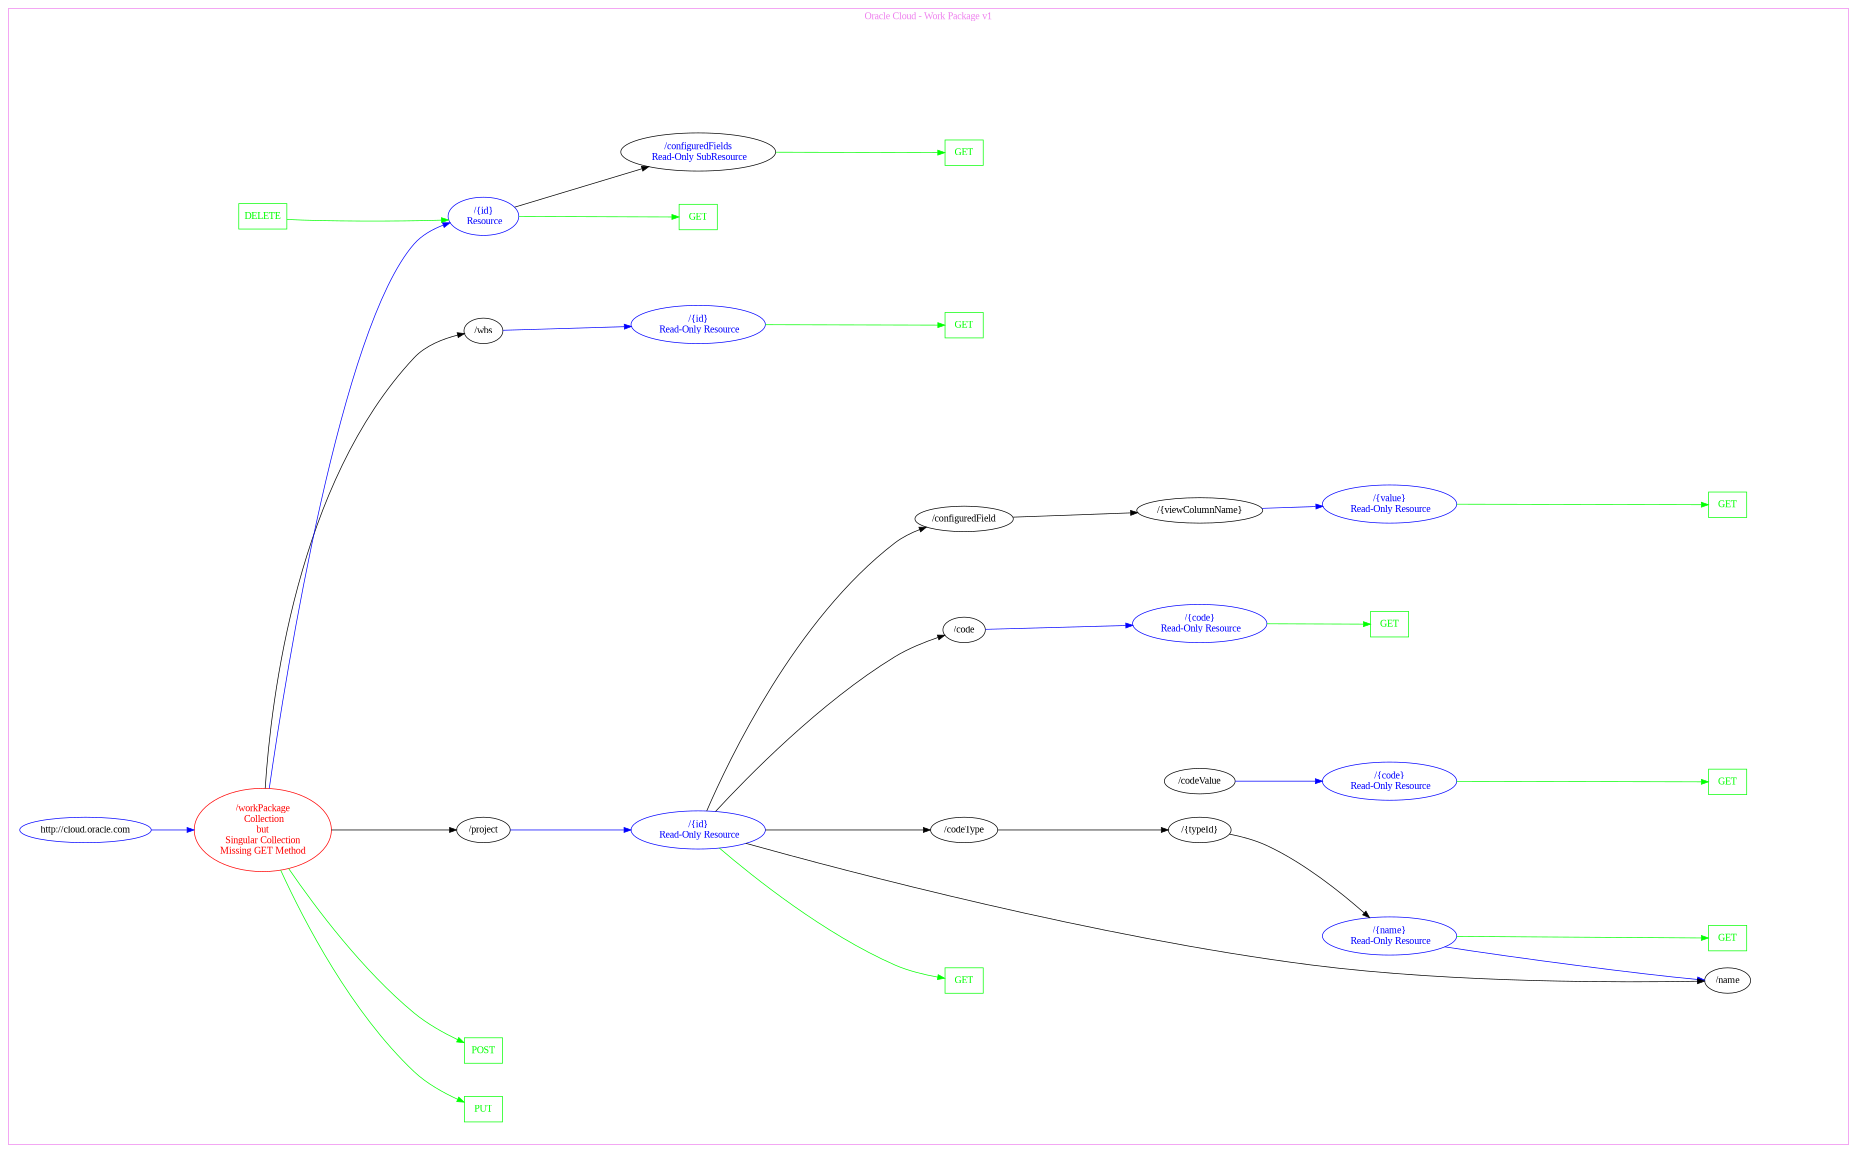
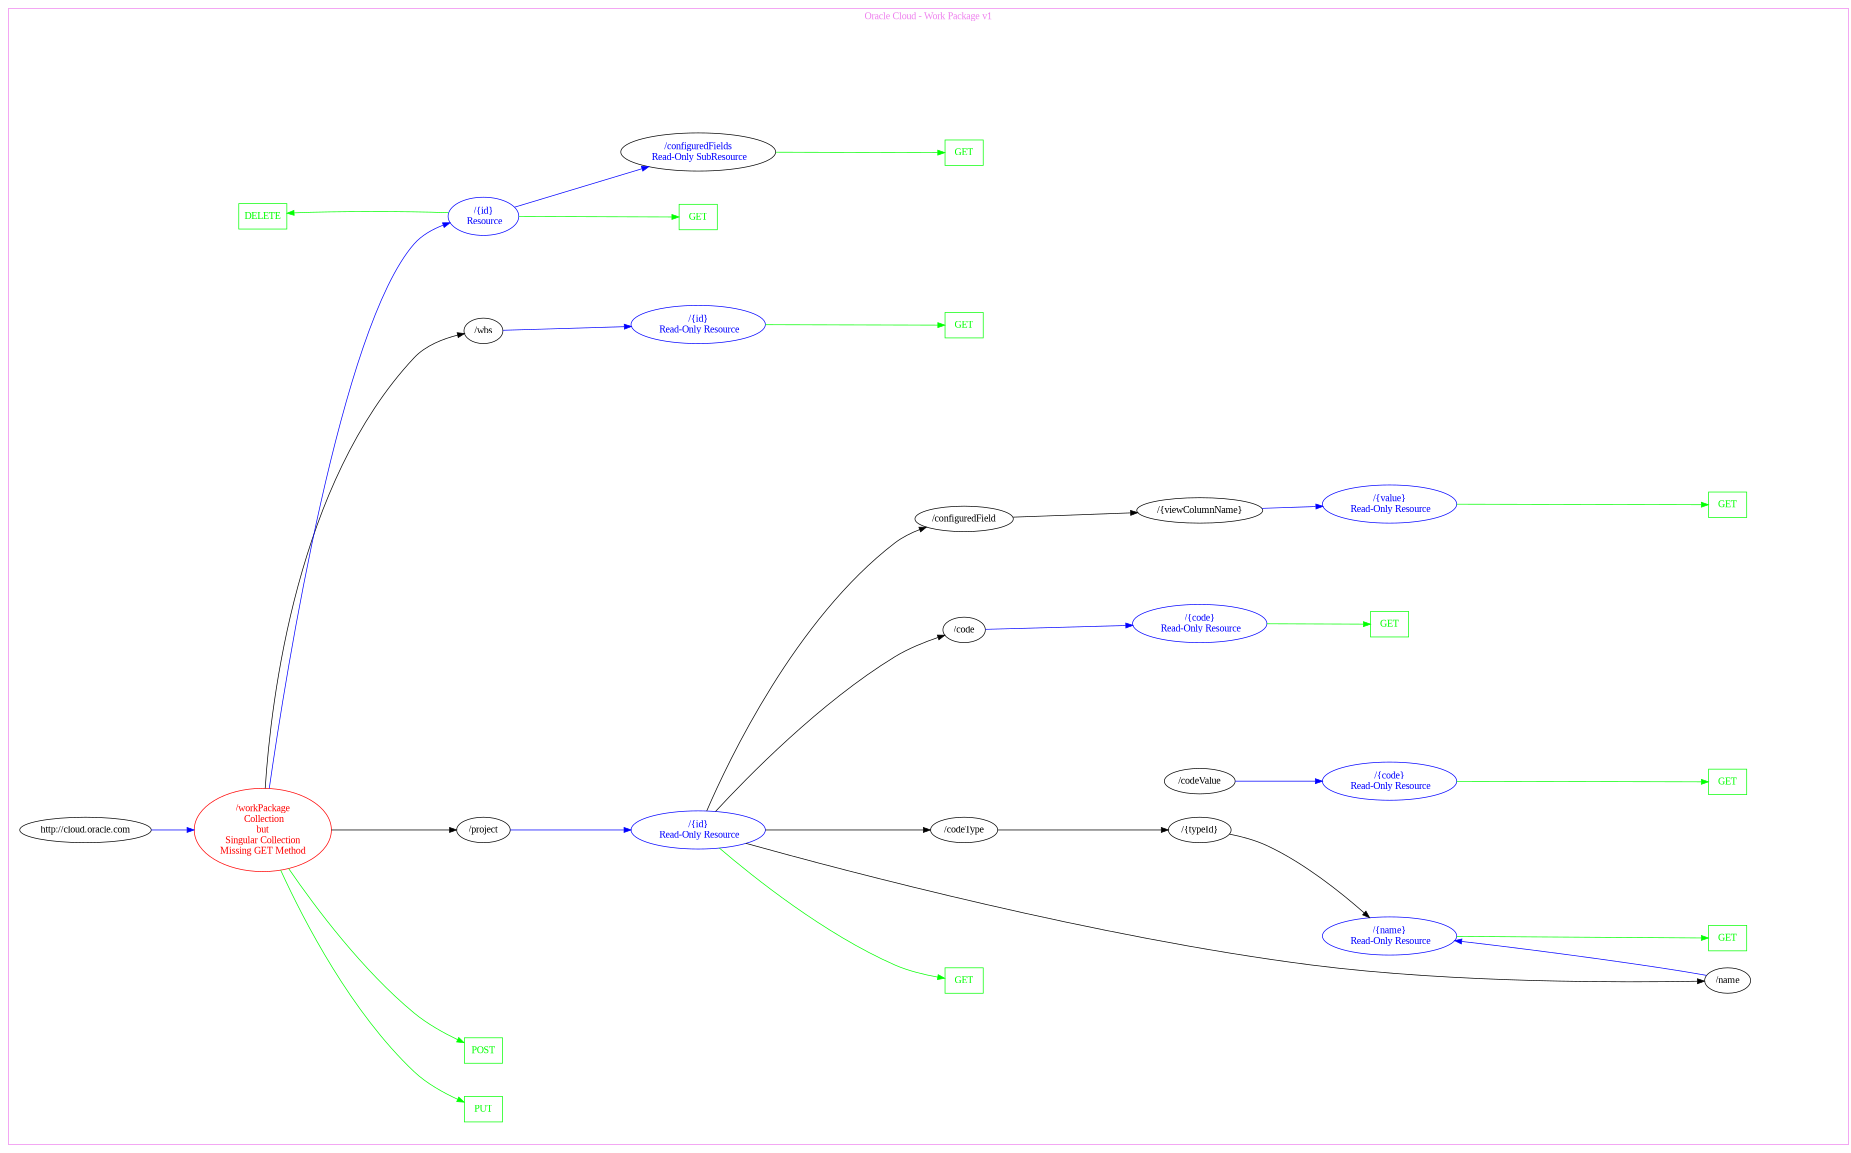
edge "/{id} Resource" -> "/configuredFields Read-Only SubResource": color black -> blue
edge "DELETE" -> "/{id} Resource": reversed
node "http://cloud.oracle.com": color blue -> black
edge "/{name} Read-Only Resource" -> "/name": reversed
